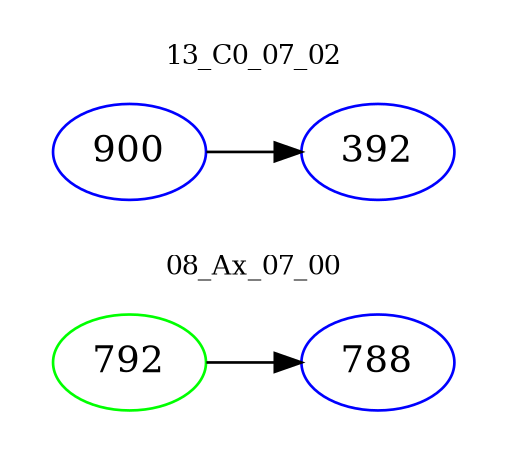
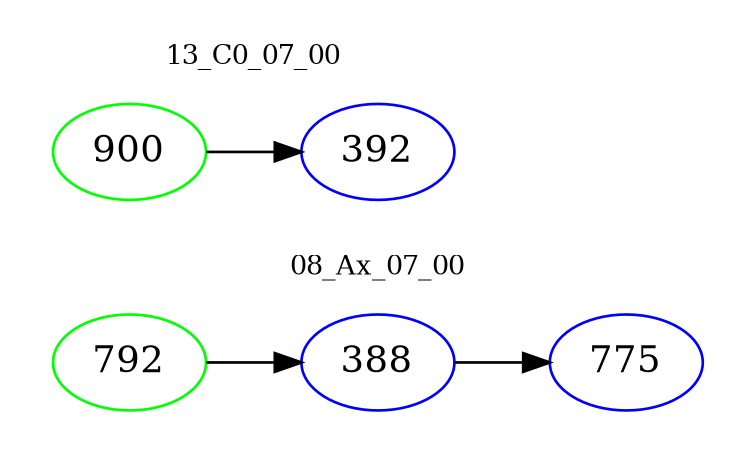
cluster "13_C0_07_02": label "13_C0_07_02" -> "13_C0_07_00"
node "900": color blue -> green
node "788": label "788" -> "388"
node "775": added
